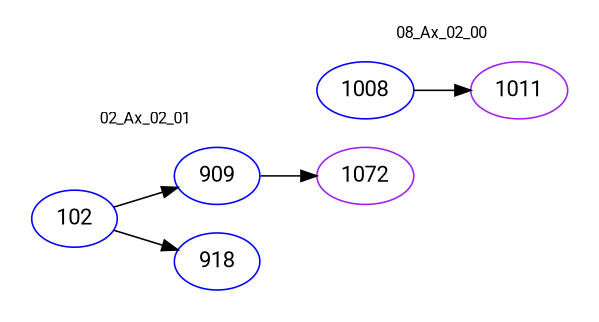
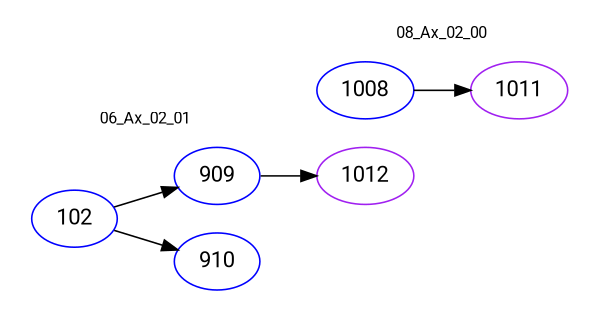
cluster "02_Ax_02_01": label "02_Ax_02_01" -> "06_Ax_02_01"
node "1072": label "1072" -> "1012"
node "918": label "918" -> "910"
